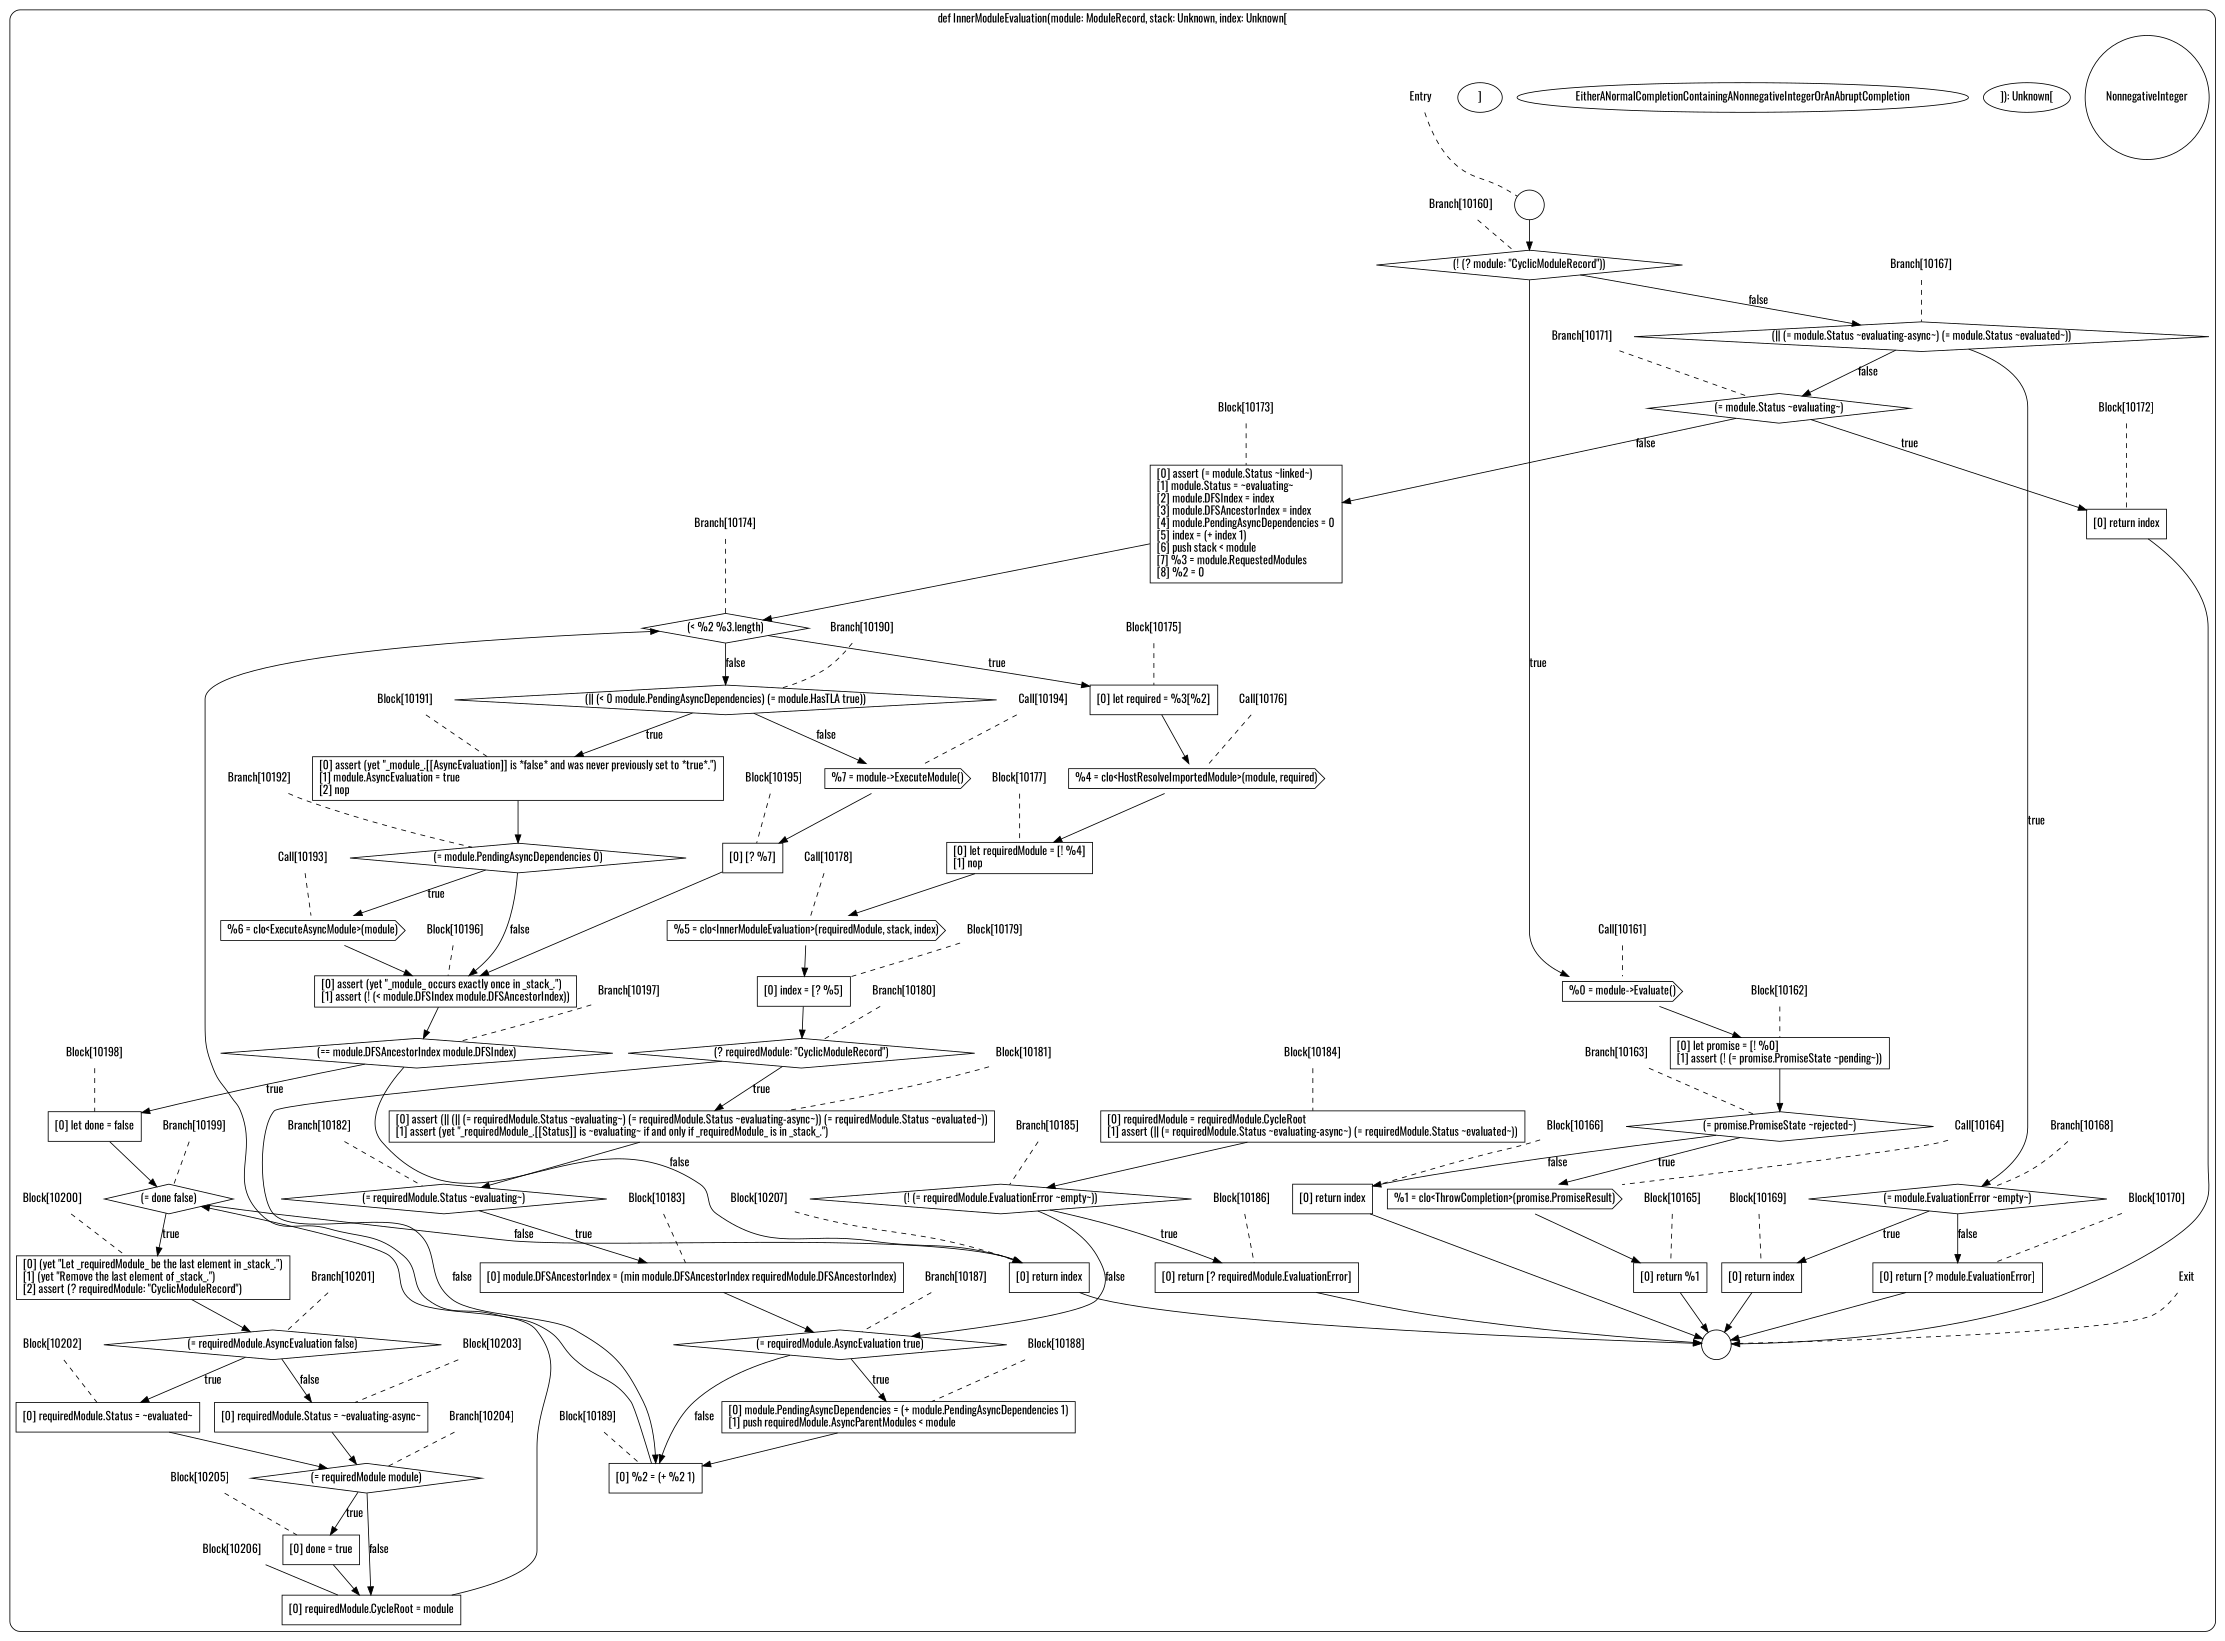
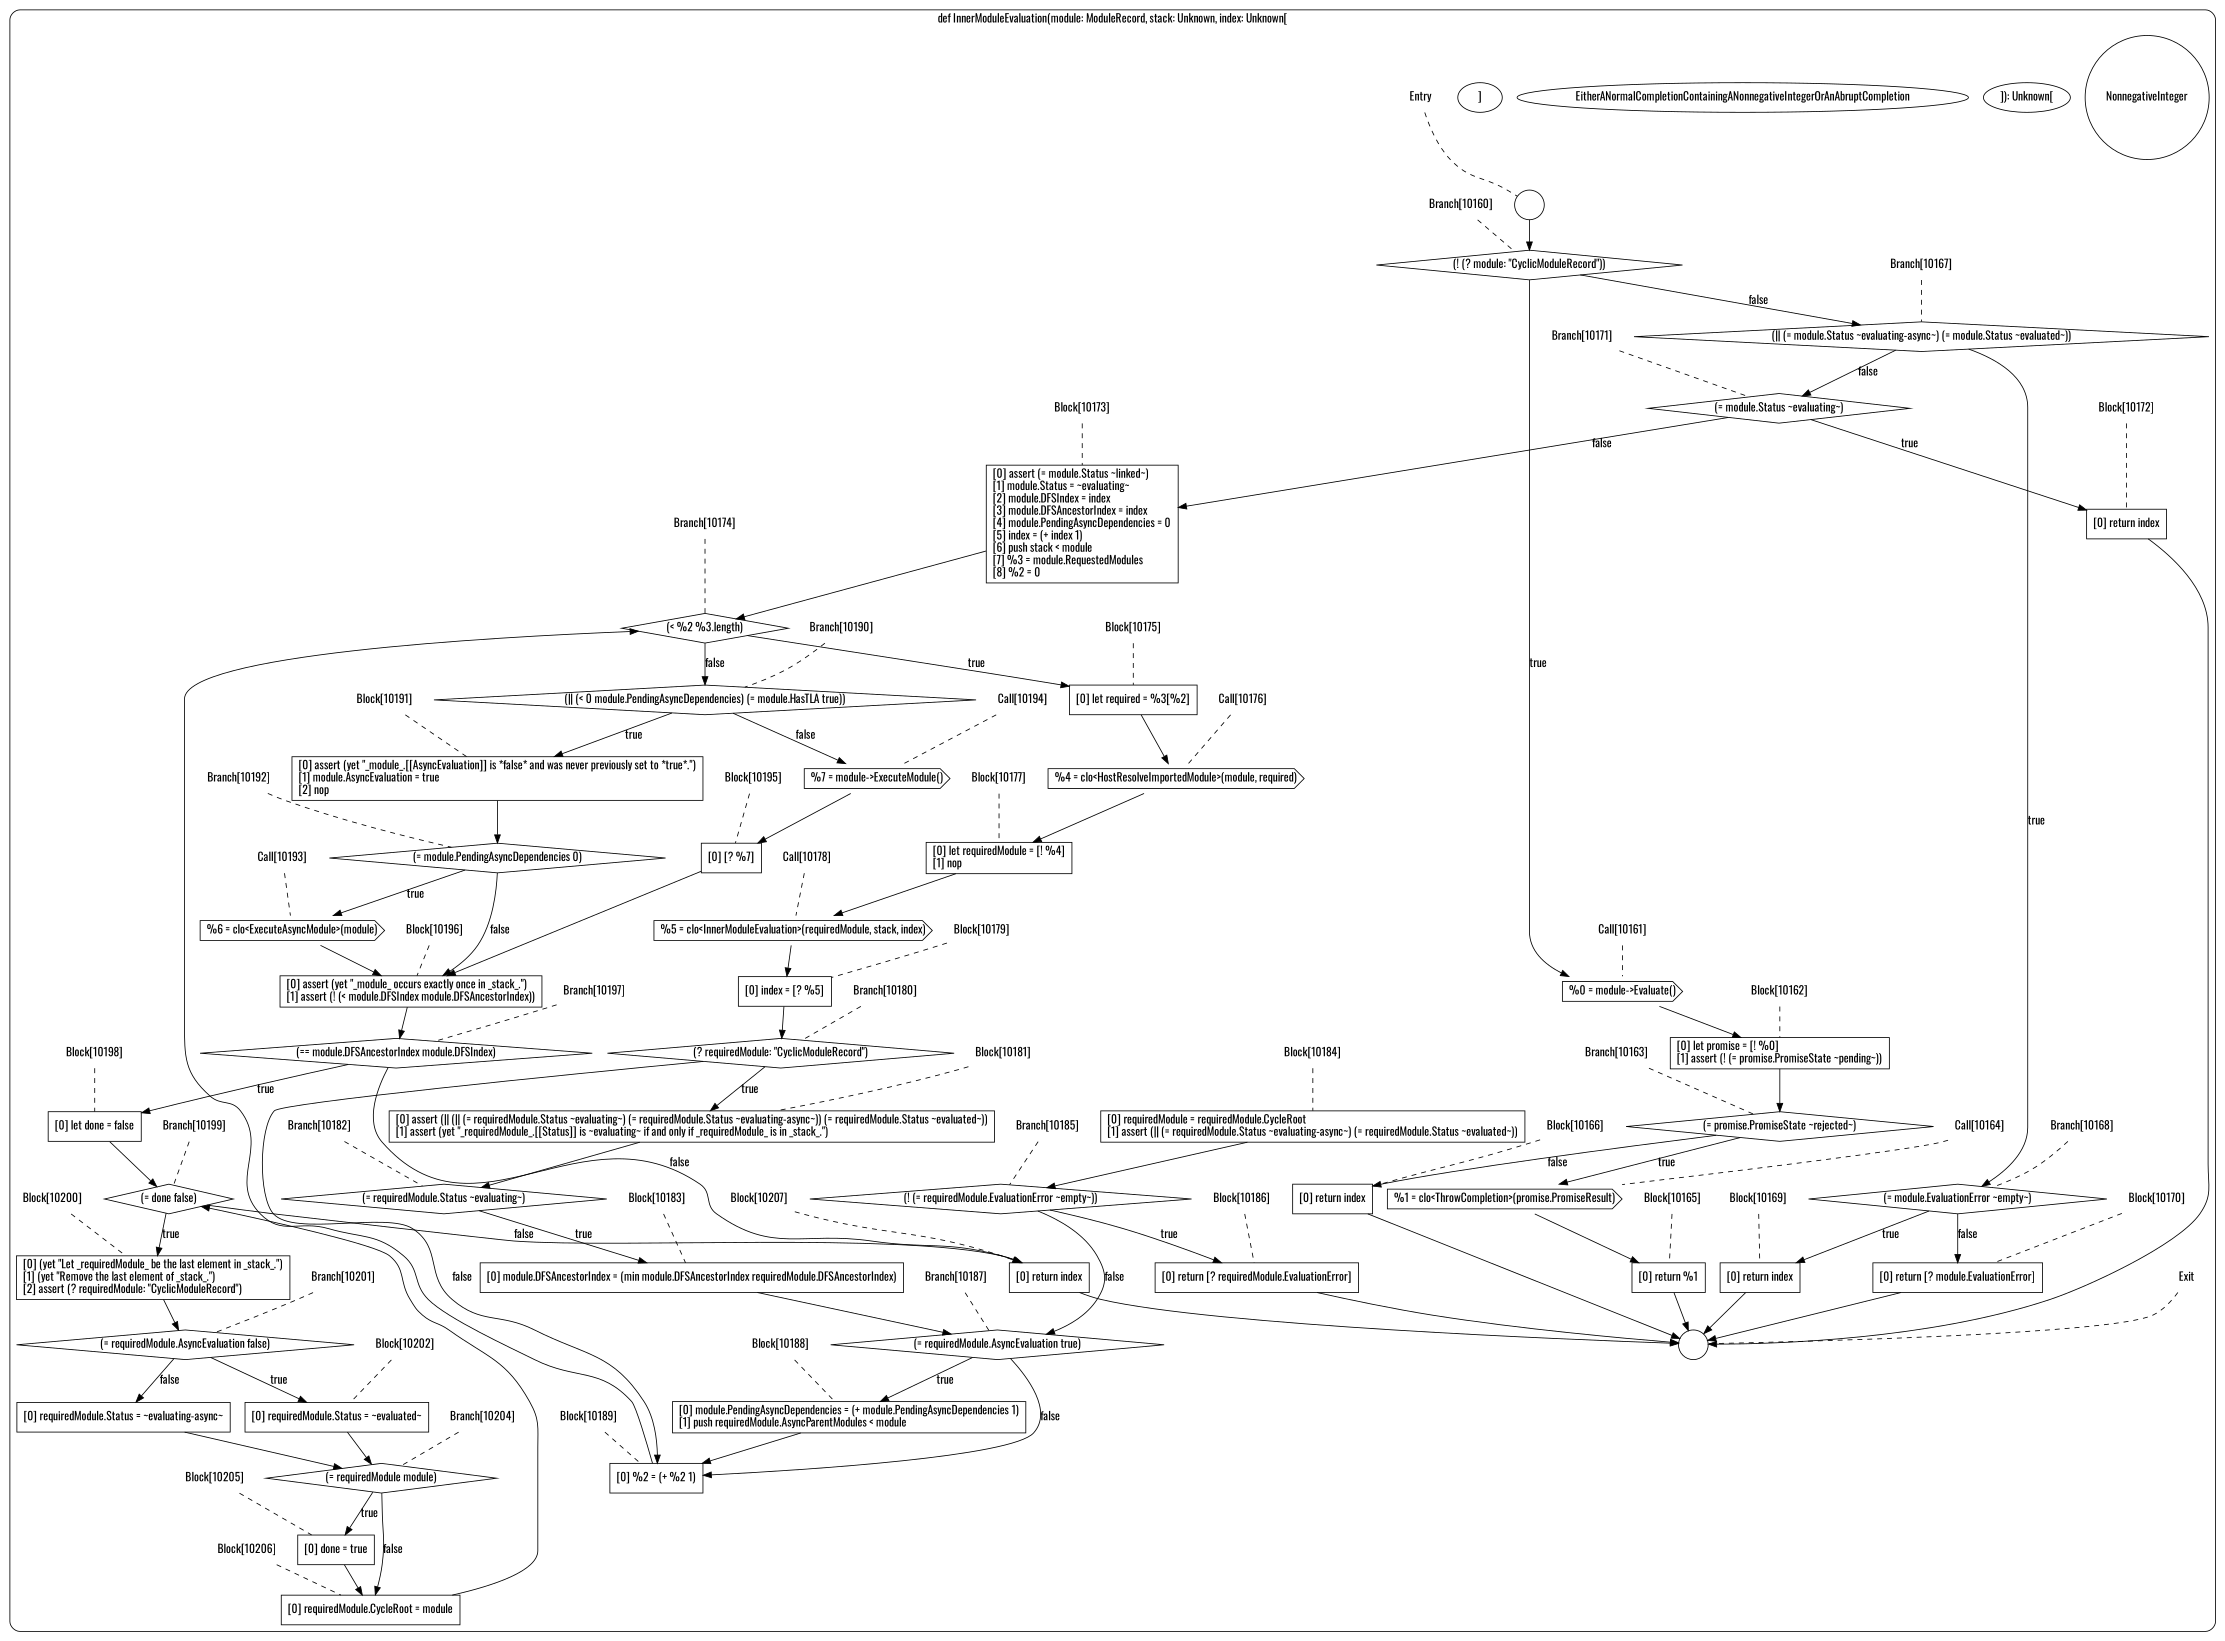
node "Block[10203]": removed
edge "Block[10206]" -- "[0] requiredModule.CycleRoot = module": style solid -> dashed
